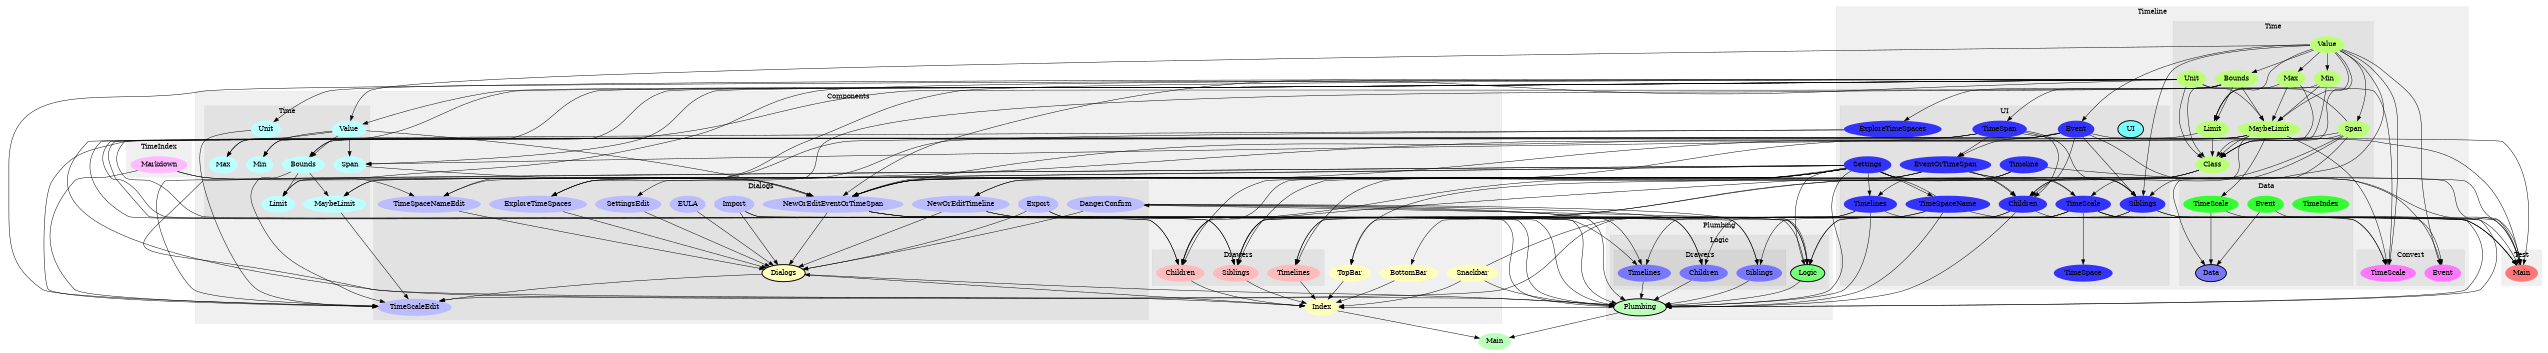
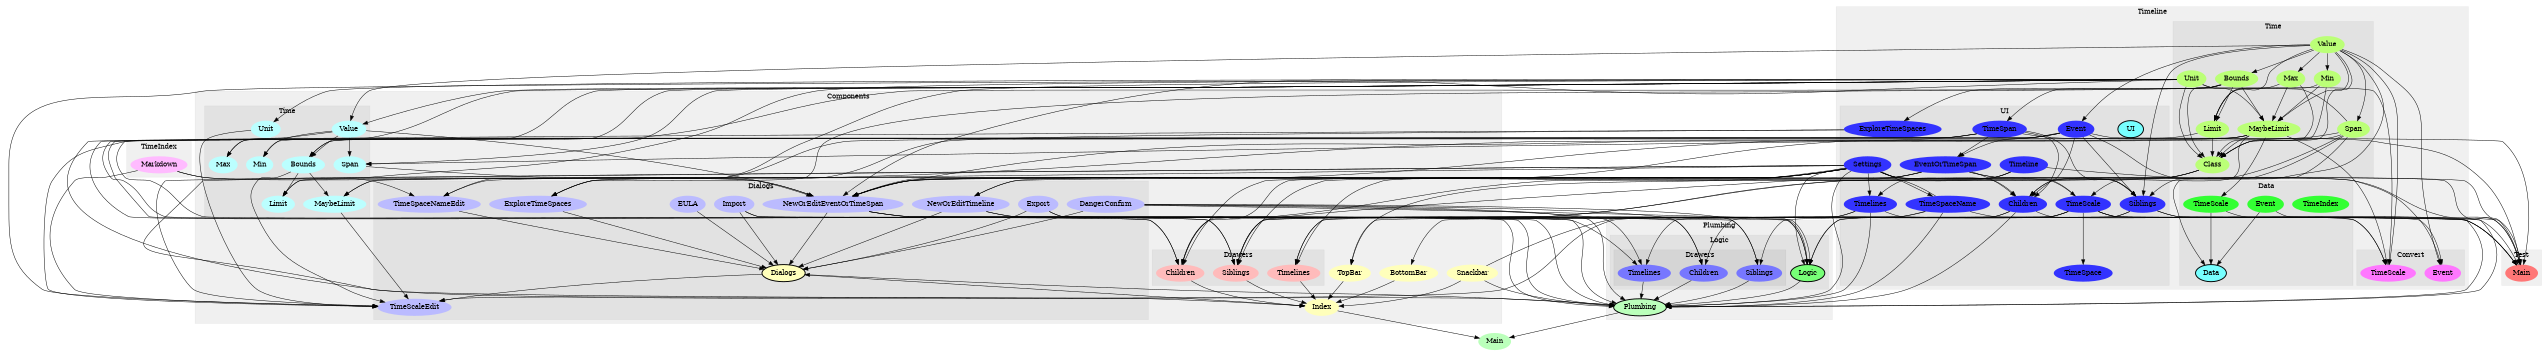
node "SettingsEdit": removed
edge "Logic" -> "DangerConfirm": reversed
node "Data": fillcolor #7777ff -> #77ffff
edge "Plumbing" -> "Index": removed
